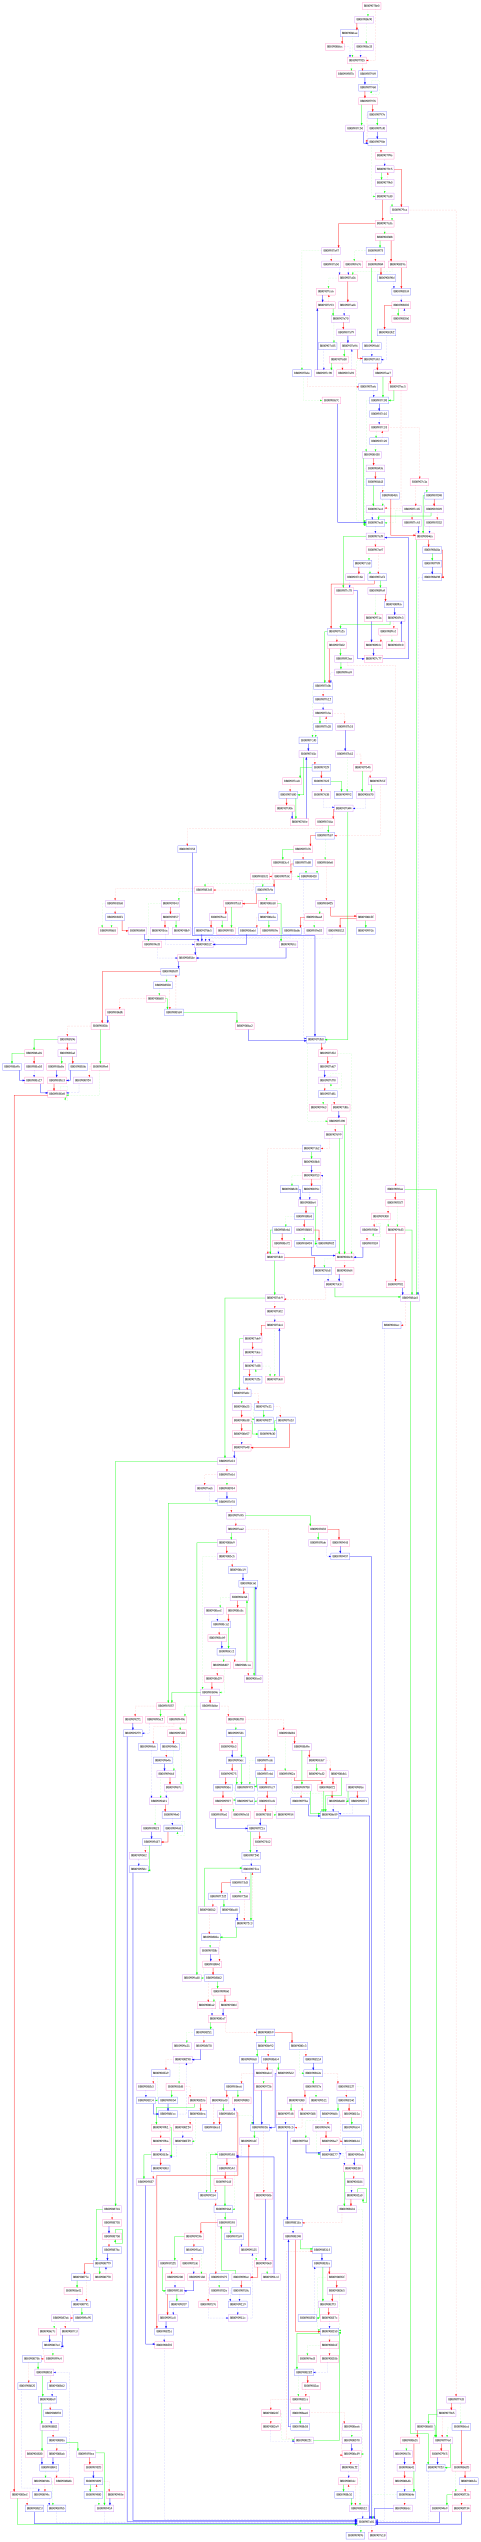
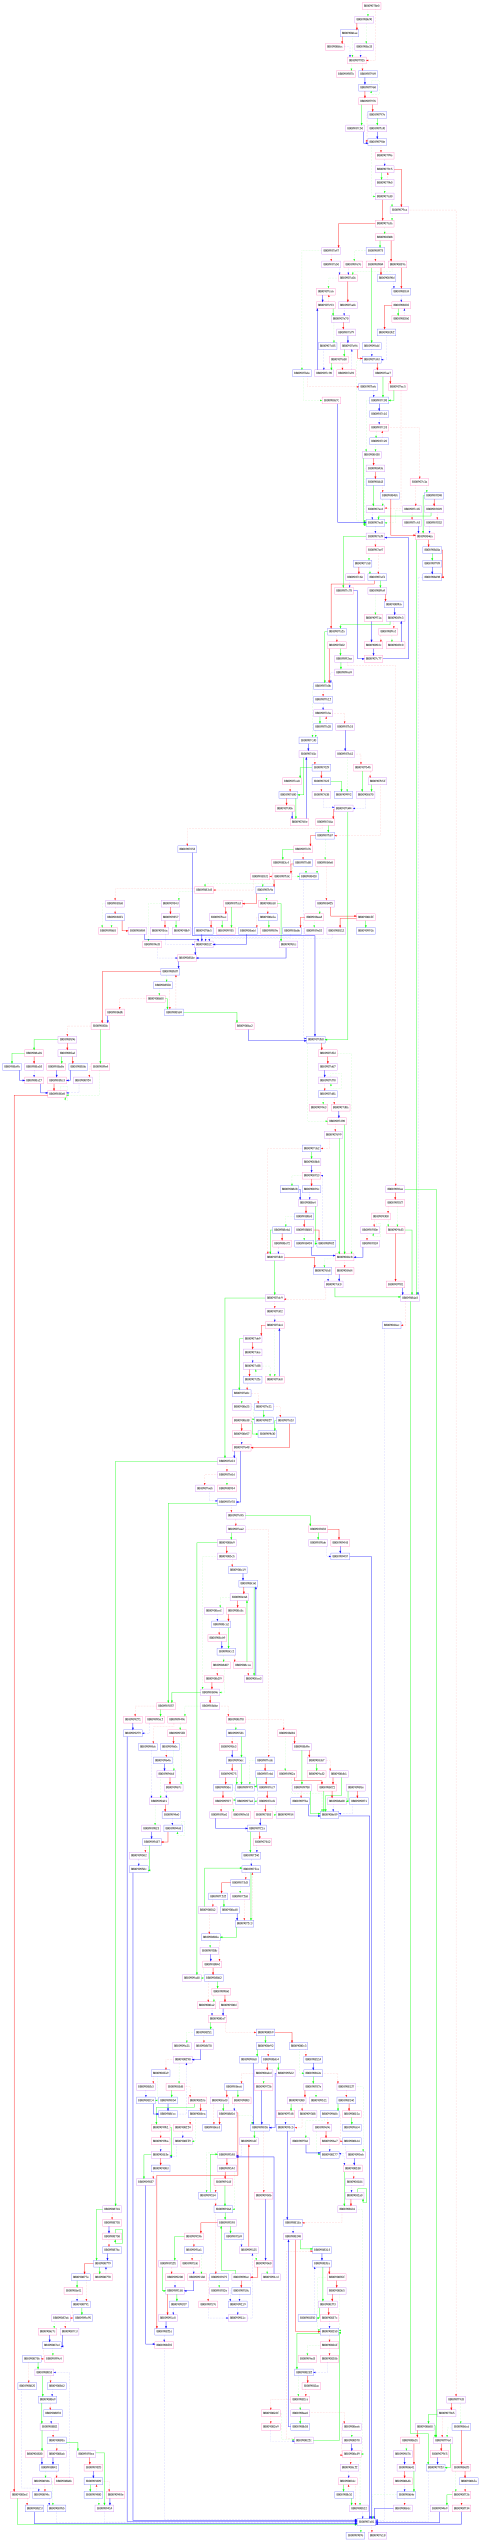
edge "BB00908e25" -> "BB00908e38": removed
edge "BB00908934" -> "BB00907e78": now "BB00907e48" -> "BB00907e78"
